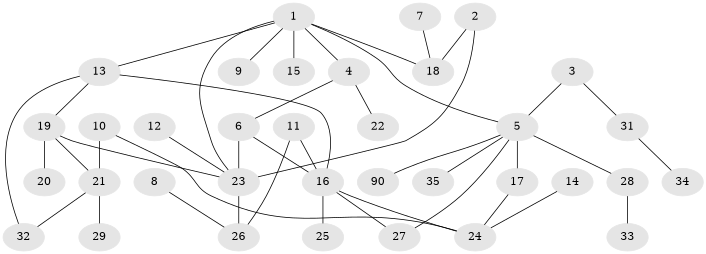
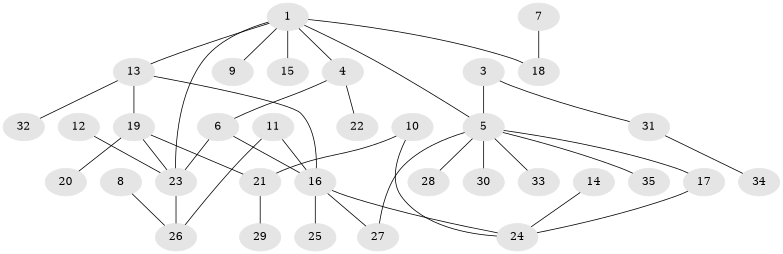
node "2": removed
node "90": label "90" -> "30"
edge "21" -- "32": removed
edge "28" -- "33": now "5" -- "33"
